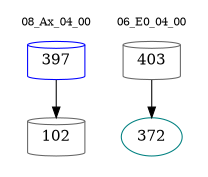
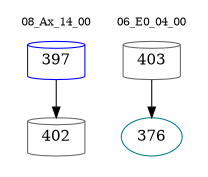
cluster "08_Ax_04_00": label "08_Ax_04_00" -> "08_Ax_14_00"
node "102": label "102" -> "402"
node "372": label "372" -> "376"
